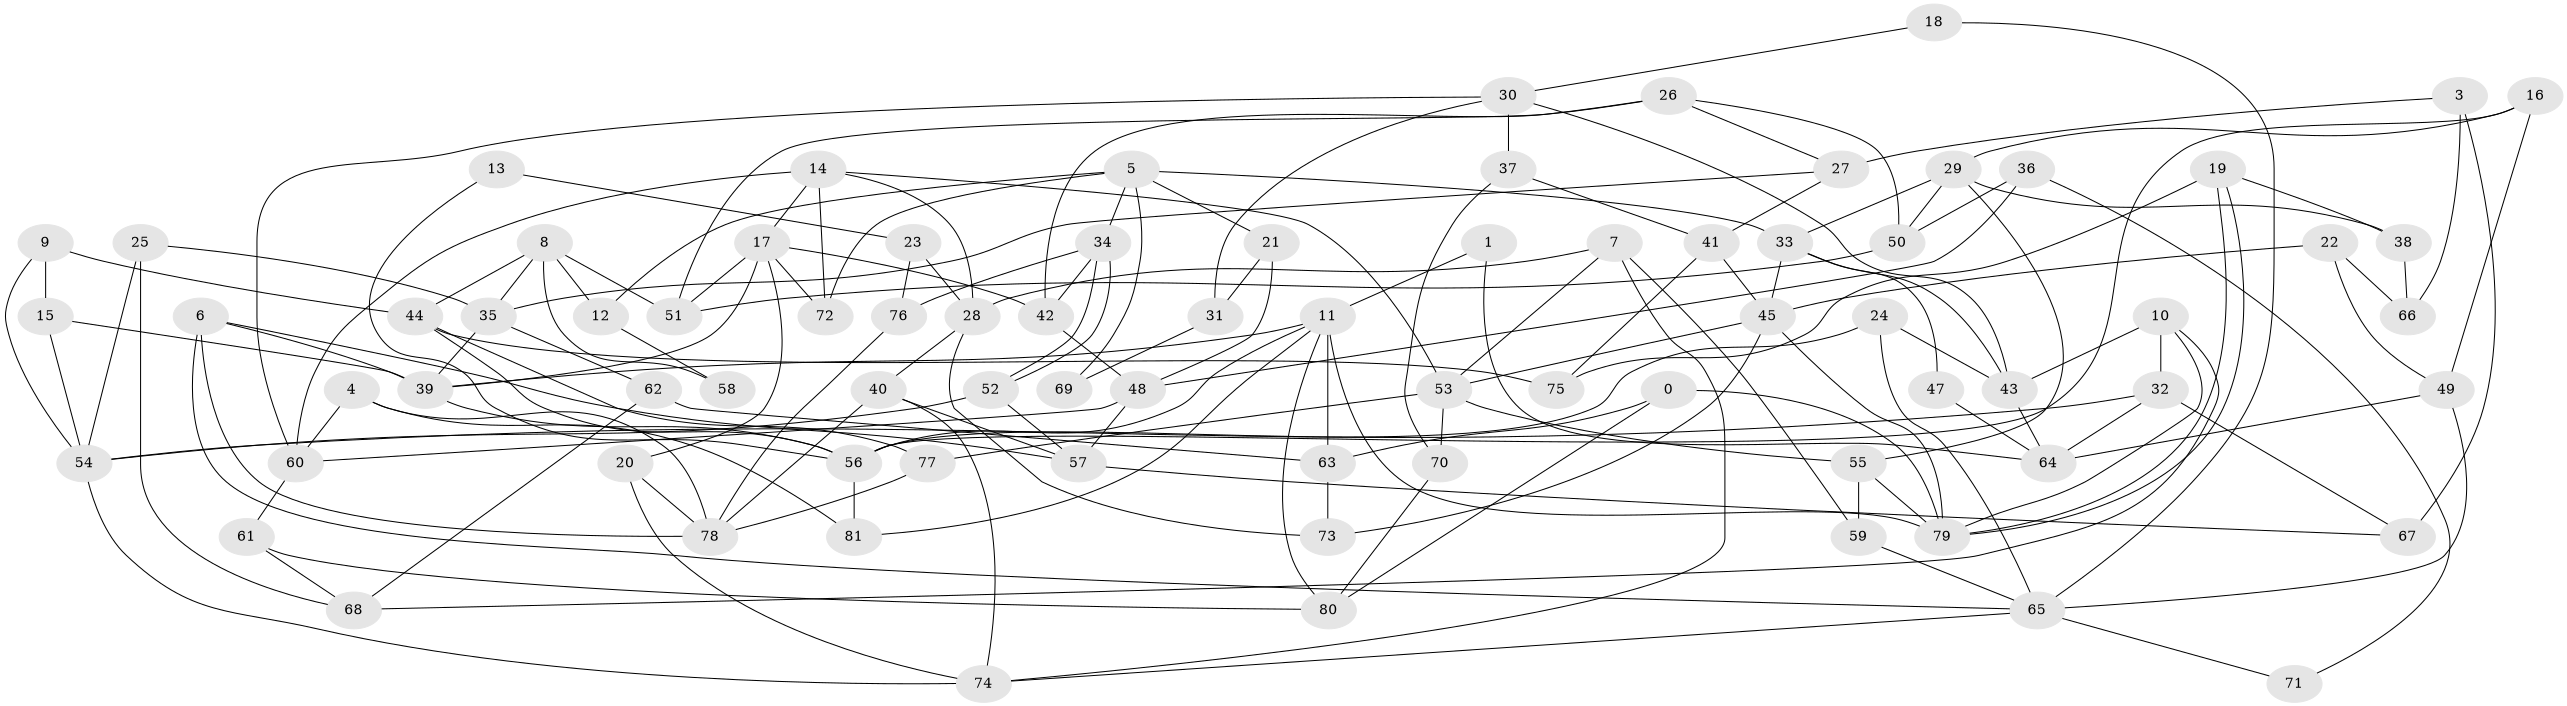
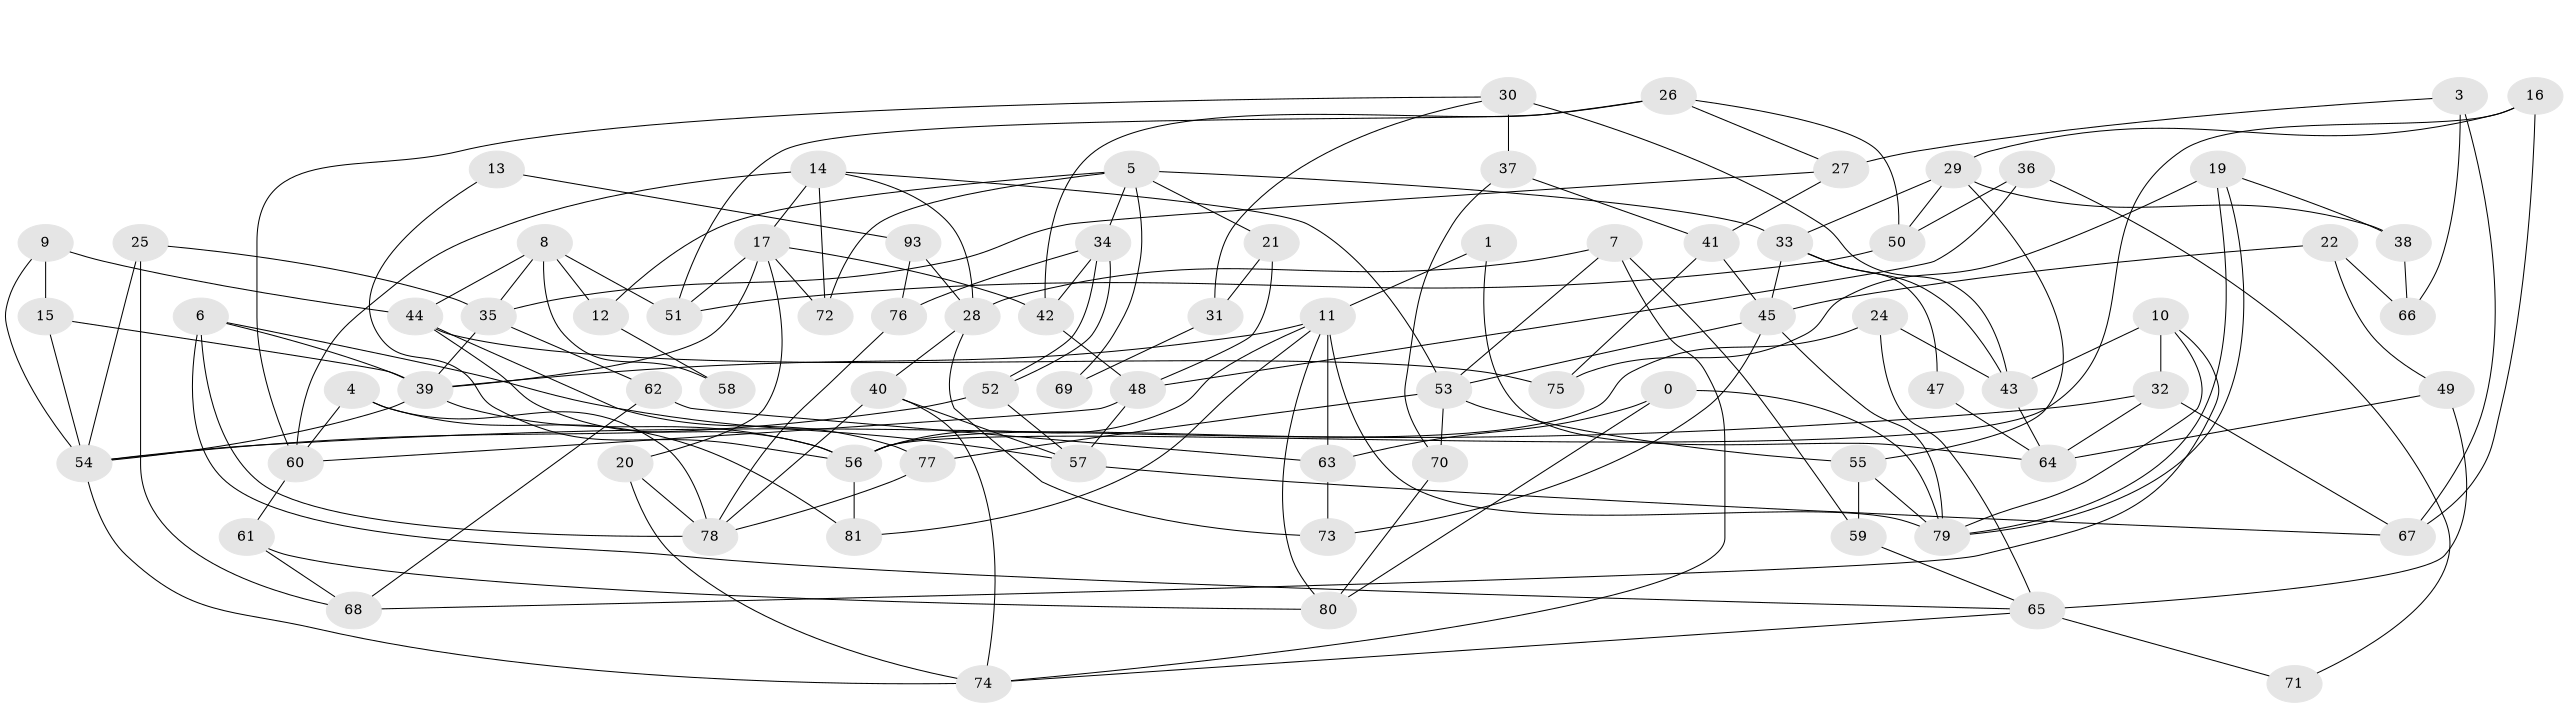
node "18": removed
edge "16" -- "49": now "16" -- "67"
node "23": label "23" -> "93"
edge "39" -- "54": added
